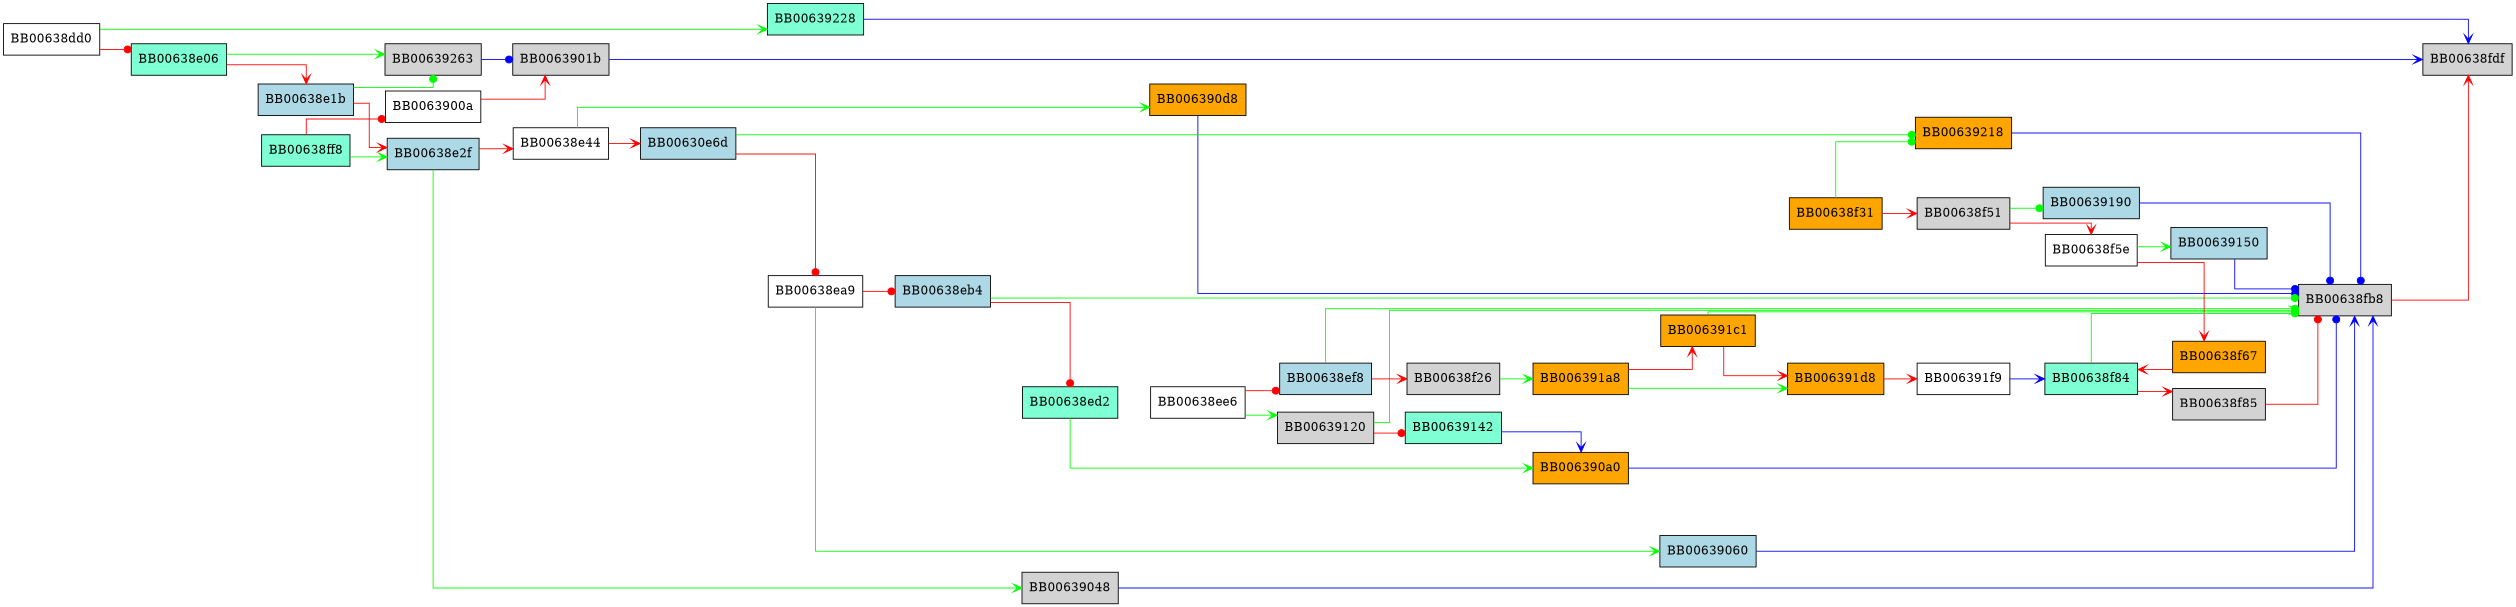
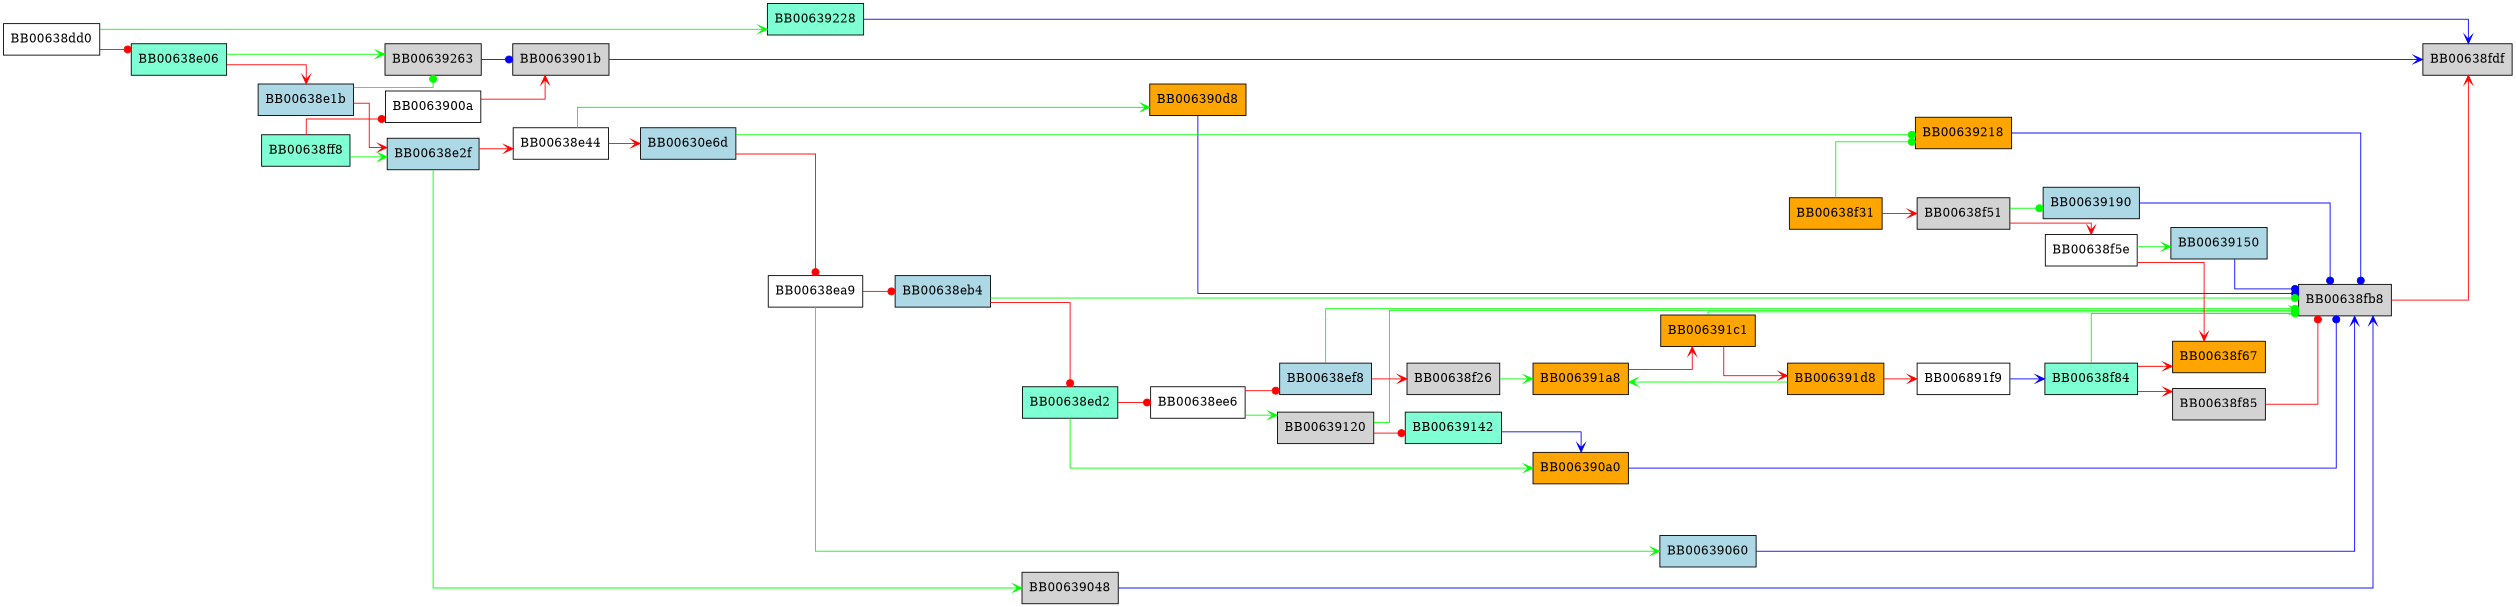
edge "BB00638f67" -> "BB00638f84": reversed
node "BB006391f9": label "BB006391f9" -> "BB006891f9"
edge "BB006391a8" -> "BB006391d8": reversed
edge "BB00638ed2" -> "BB00638ee6": added
